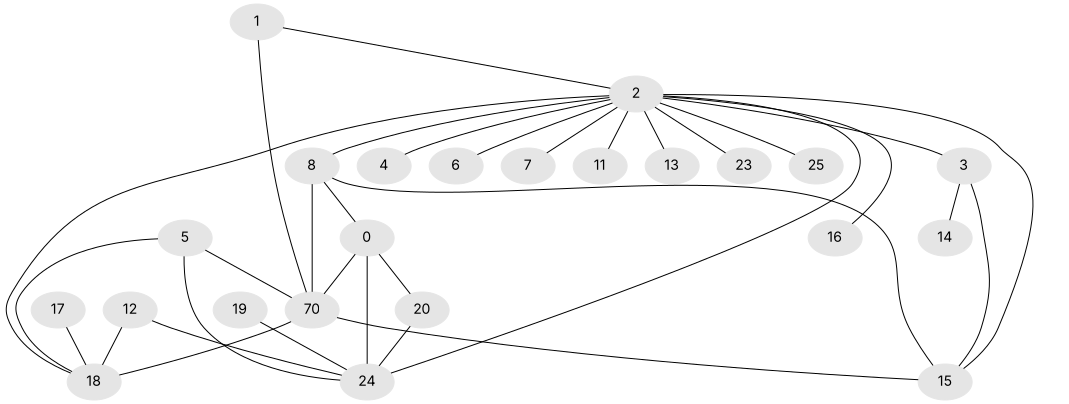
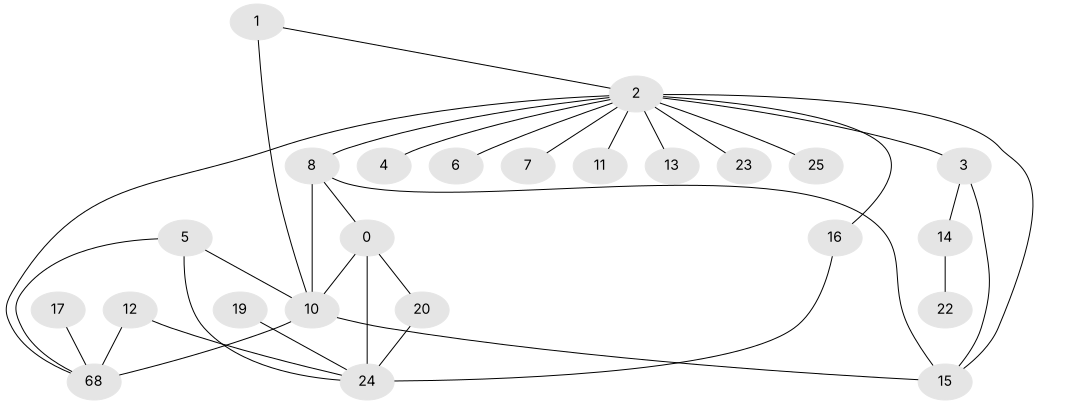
edge "2" -- "24": now "16" -- "24"
node "70": label "70" -> "10"
node "22": added
node "18": label "18" -> "68"
